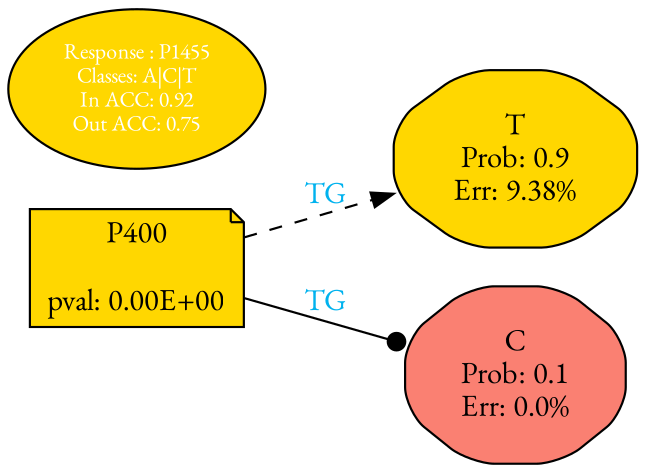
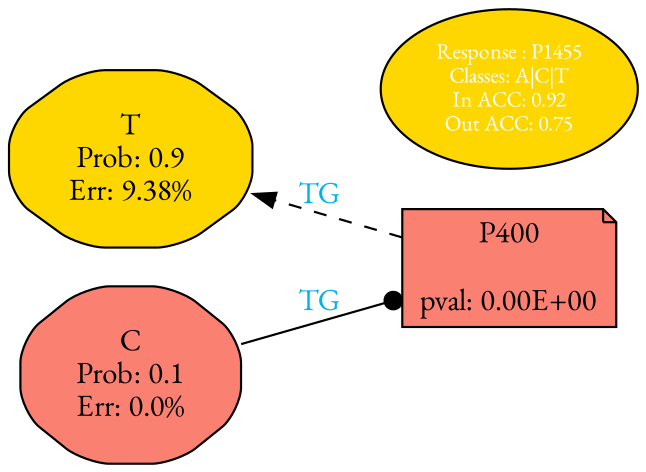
node "P400 pval: 0.00E+00": fillcolor gold -> salmon
edge "P400 pval: 0.00E+00" -> "C Prob: 0.1 Err: 0.0%": reversed
